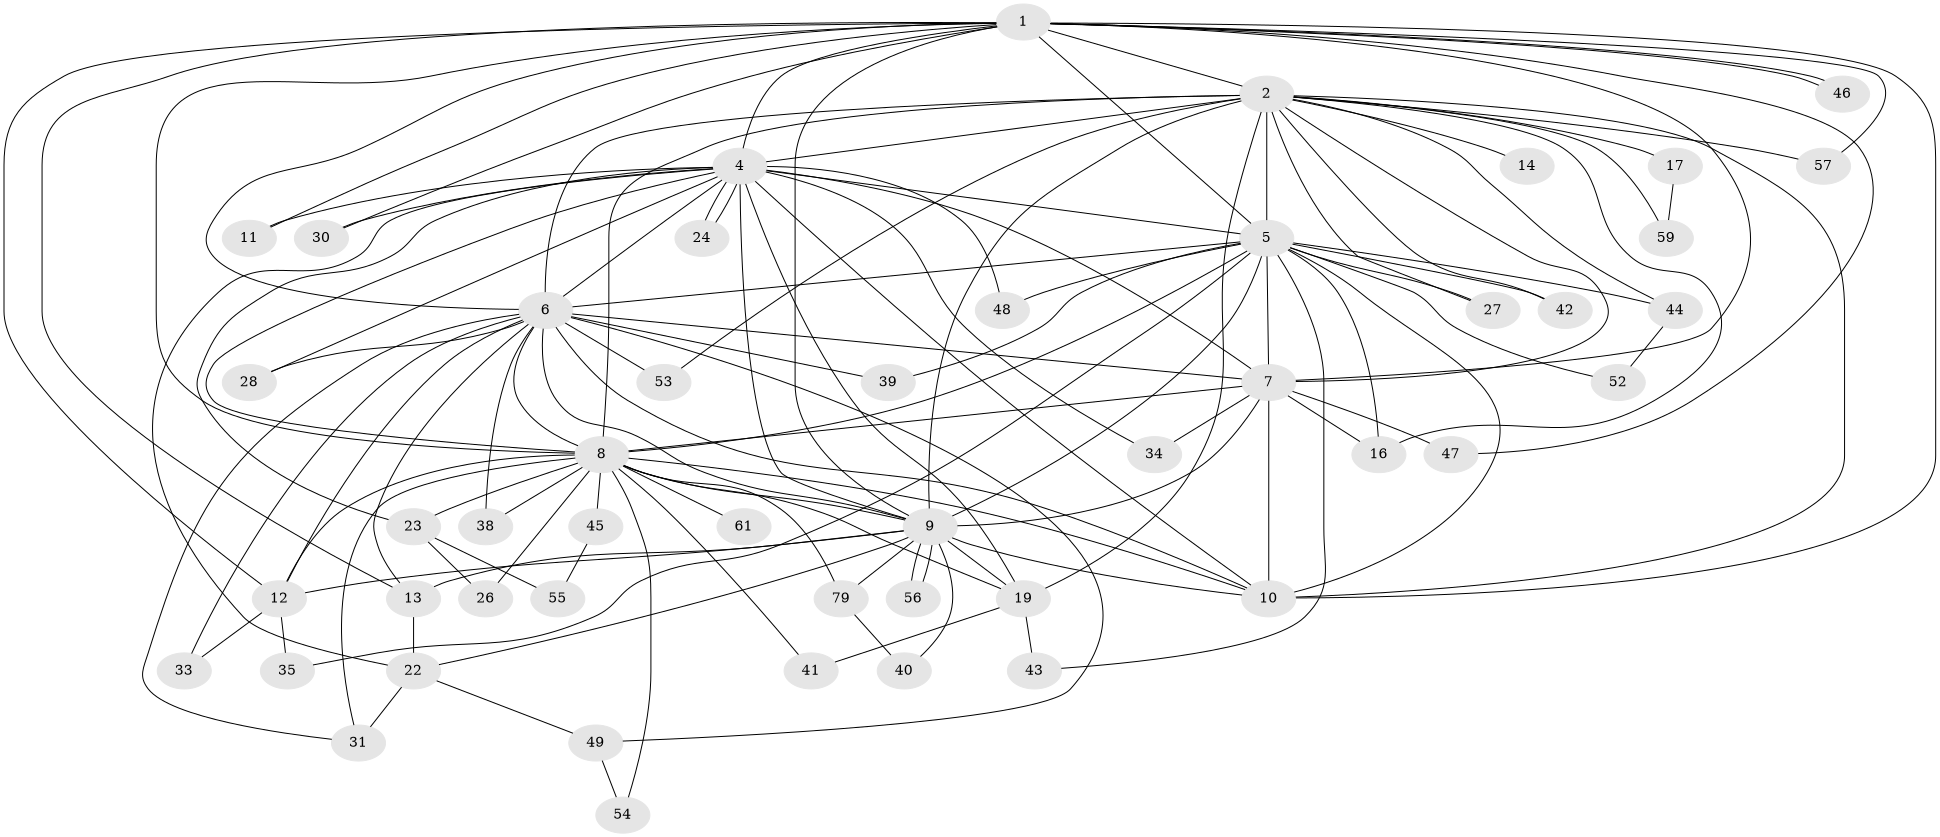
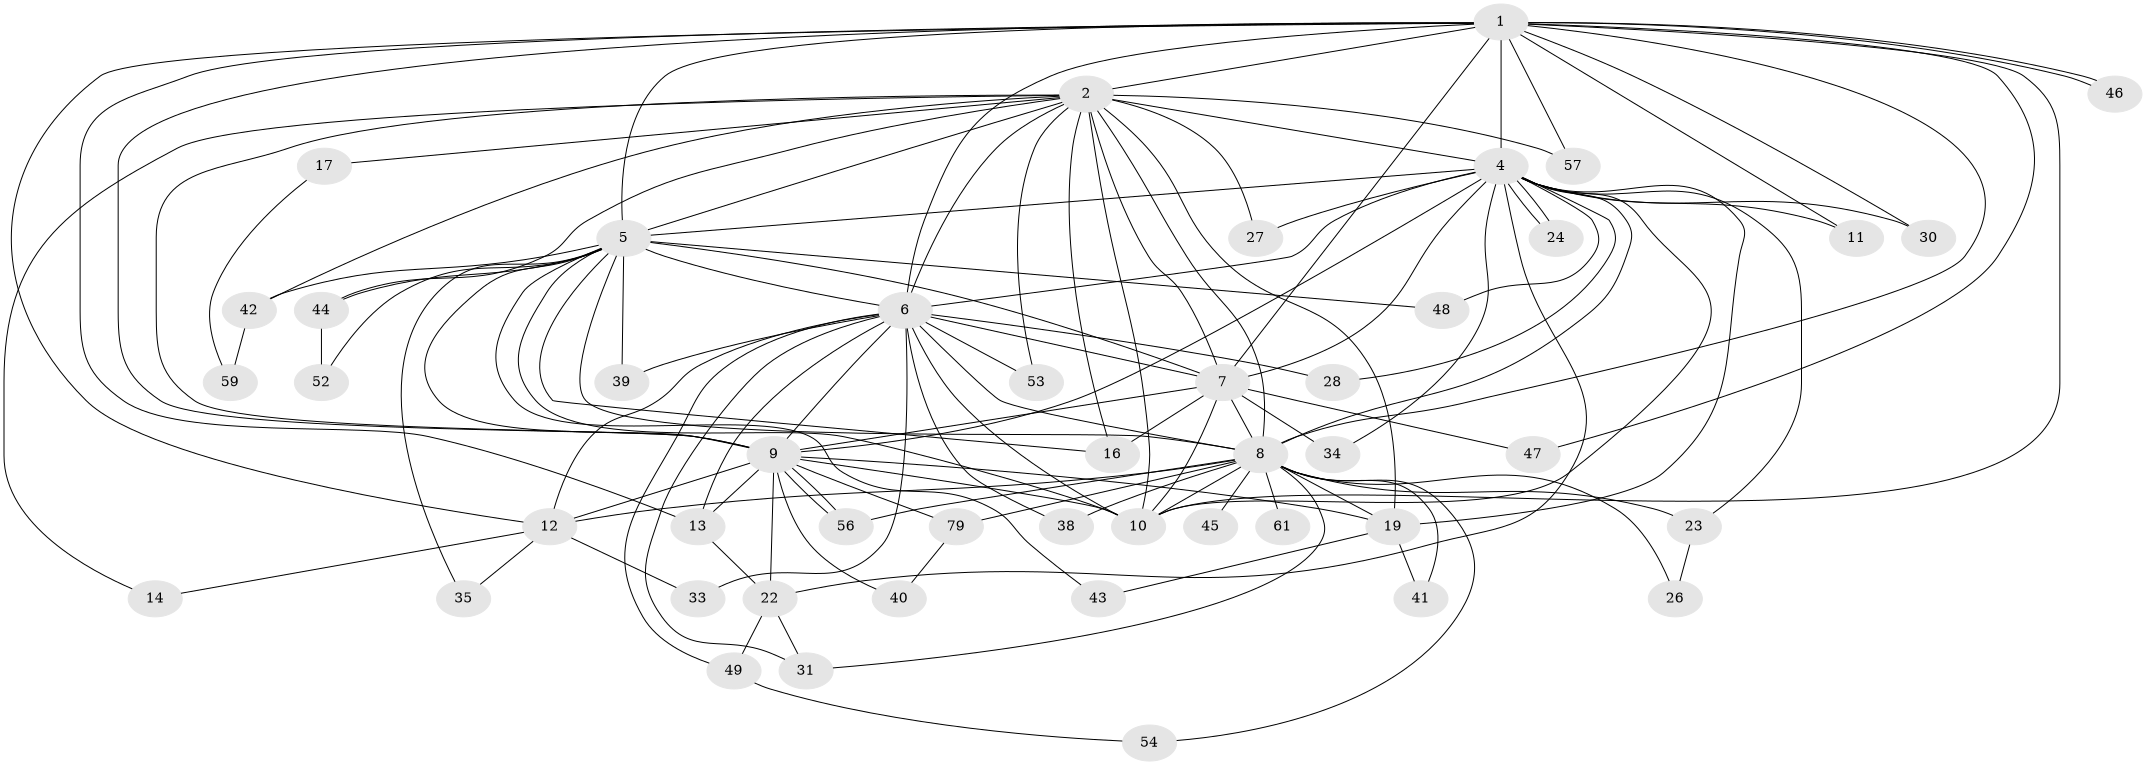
edge "2" -- "59": now "42" -- "59"
edge "5" -- "27": now "4" -- "27"
edge "8" -- "9": now "8" -- "56"
edge "12" -- "14": added
node "55": removed
